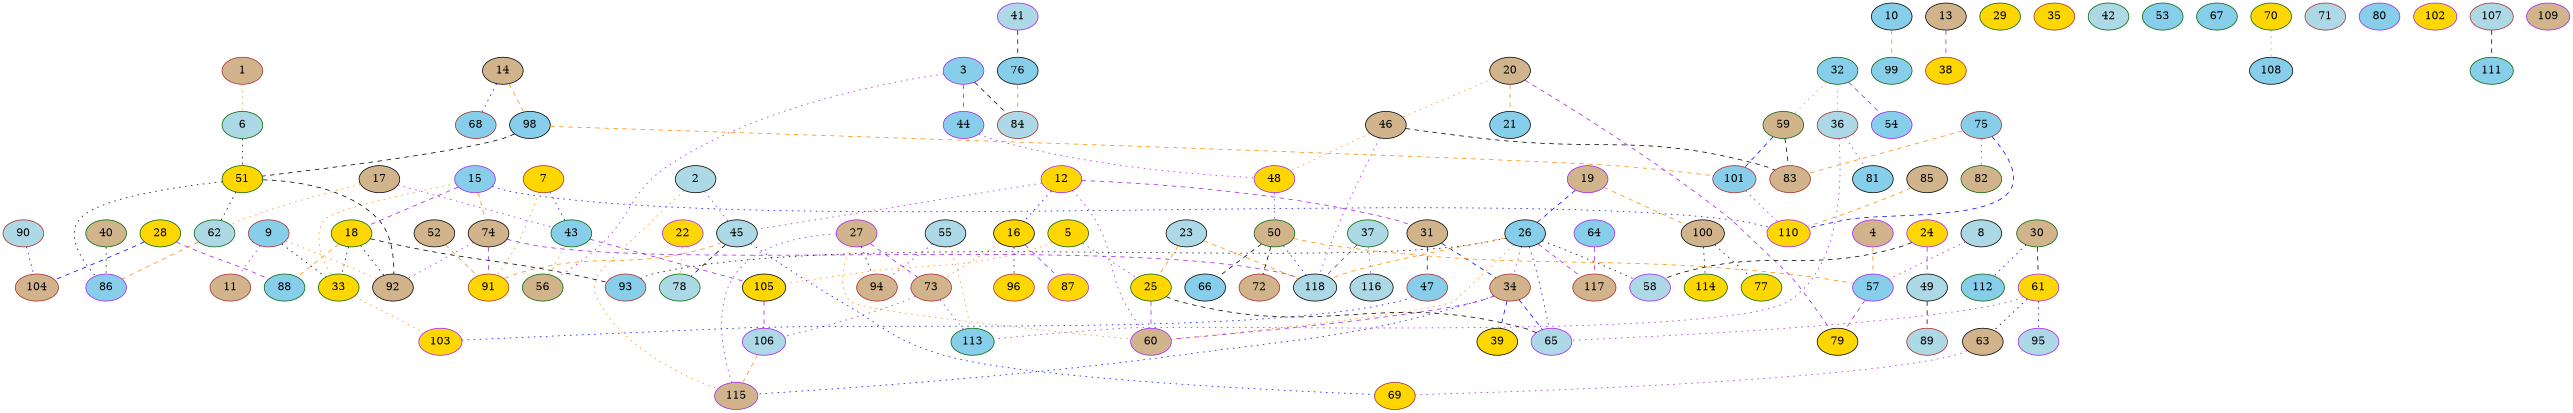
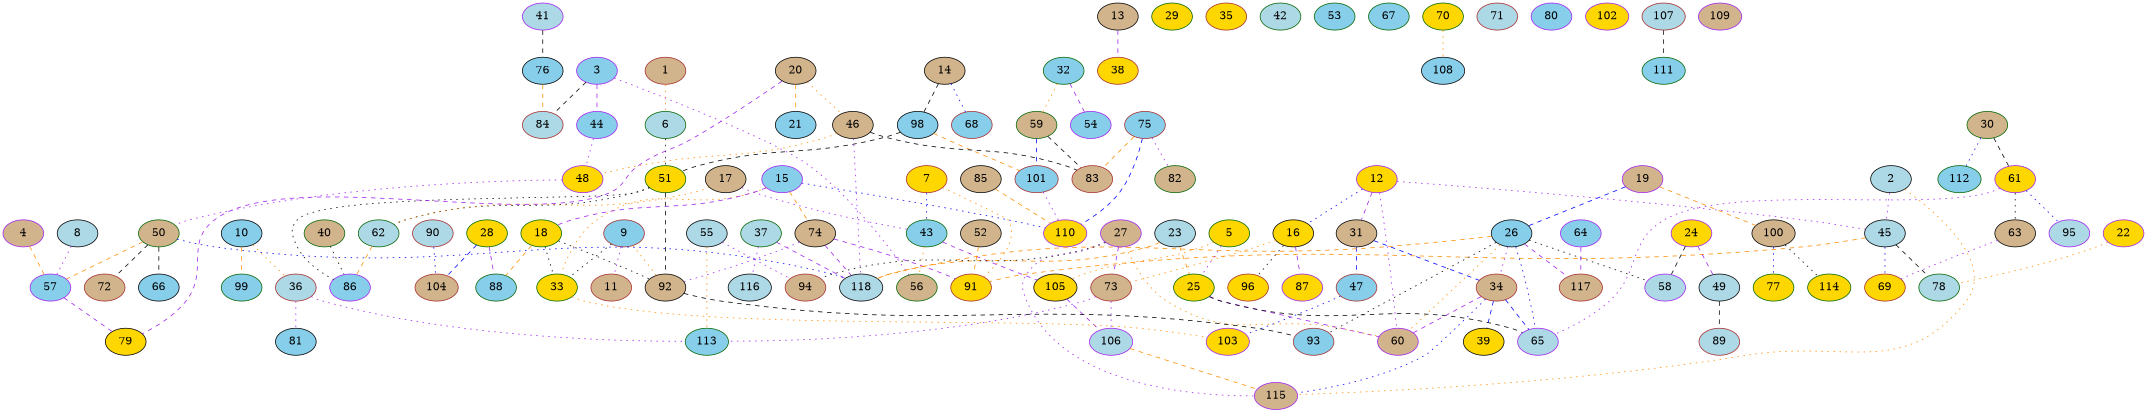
edge "14" -- "98": color darkorange -> black
edge "32" -- "36": now "10" -- "36"
edge "18" -- "93": now "92" -- "93"
